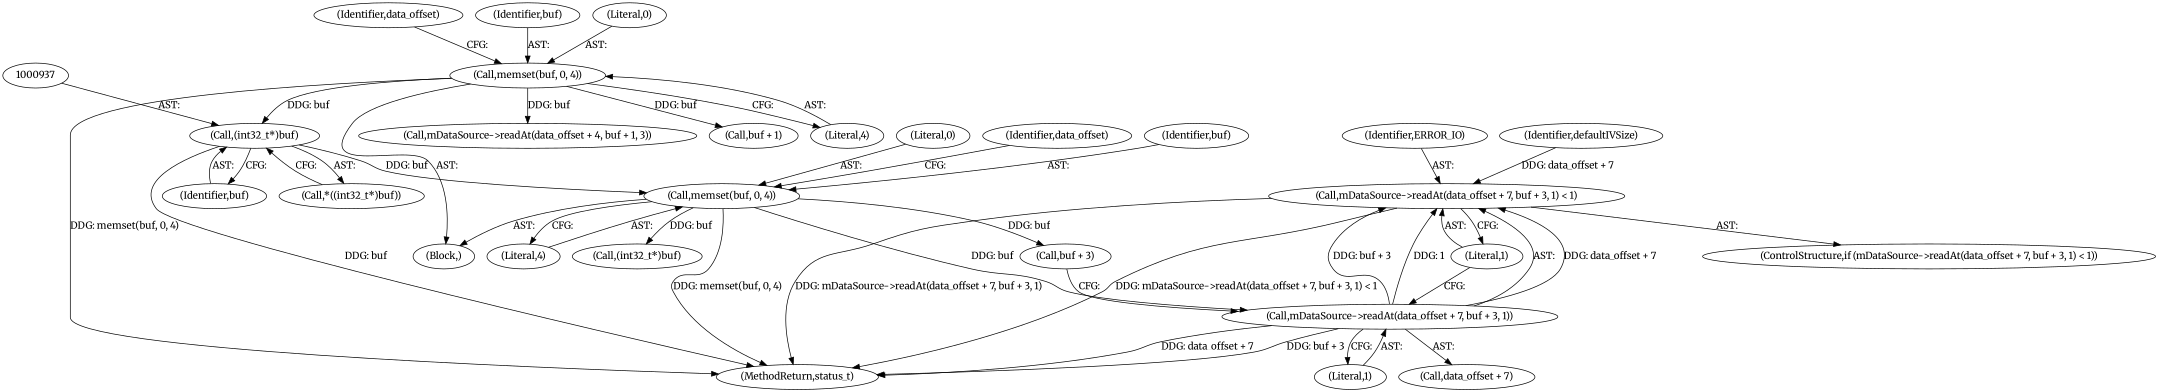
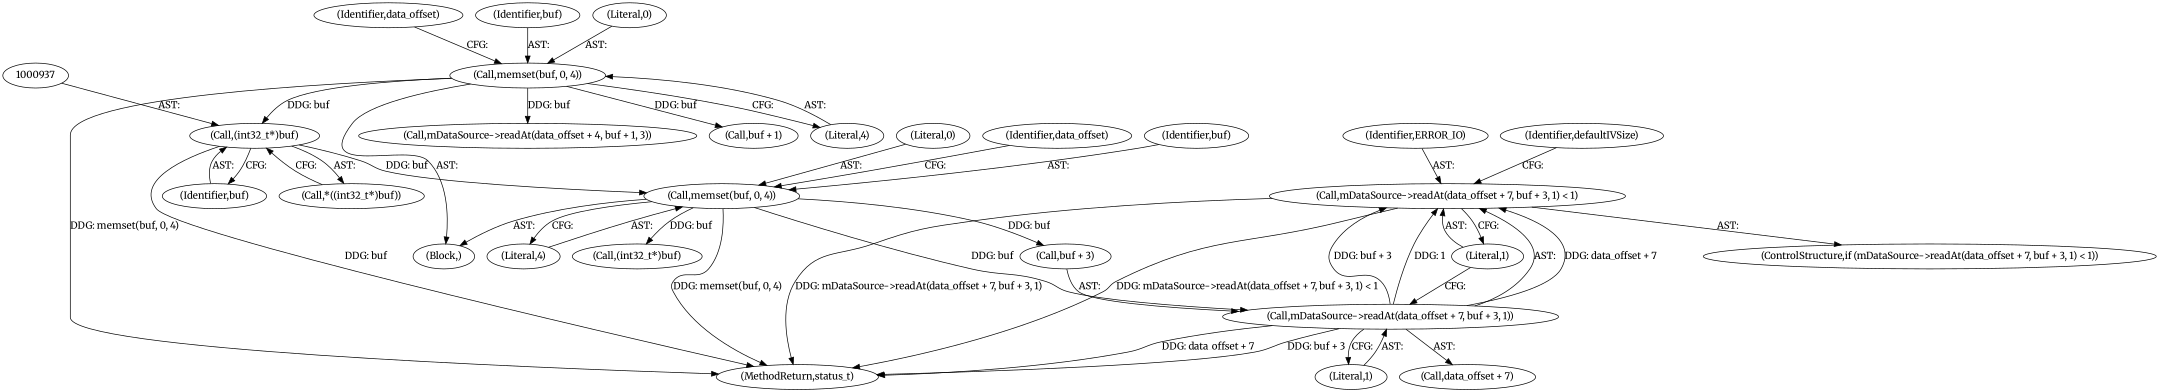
edge "(Identifier,defaultIVSize)" -> "(Call,mDataSource->readAt(data_offset + 7, buf + 3, 1) < 1)": label "DDG: data_offset + 7" -> "CFG: "
edge "(Call,buf + 3)" -> "(Call,mDataSource->readAt(data_offset + 7, buf + 3, 1))": label "CFG: " -> "AST: "
